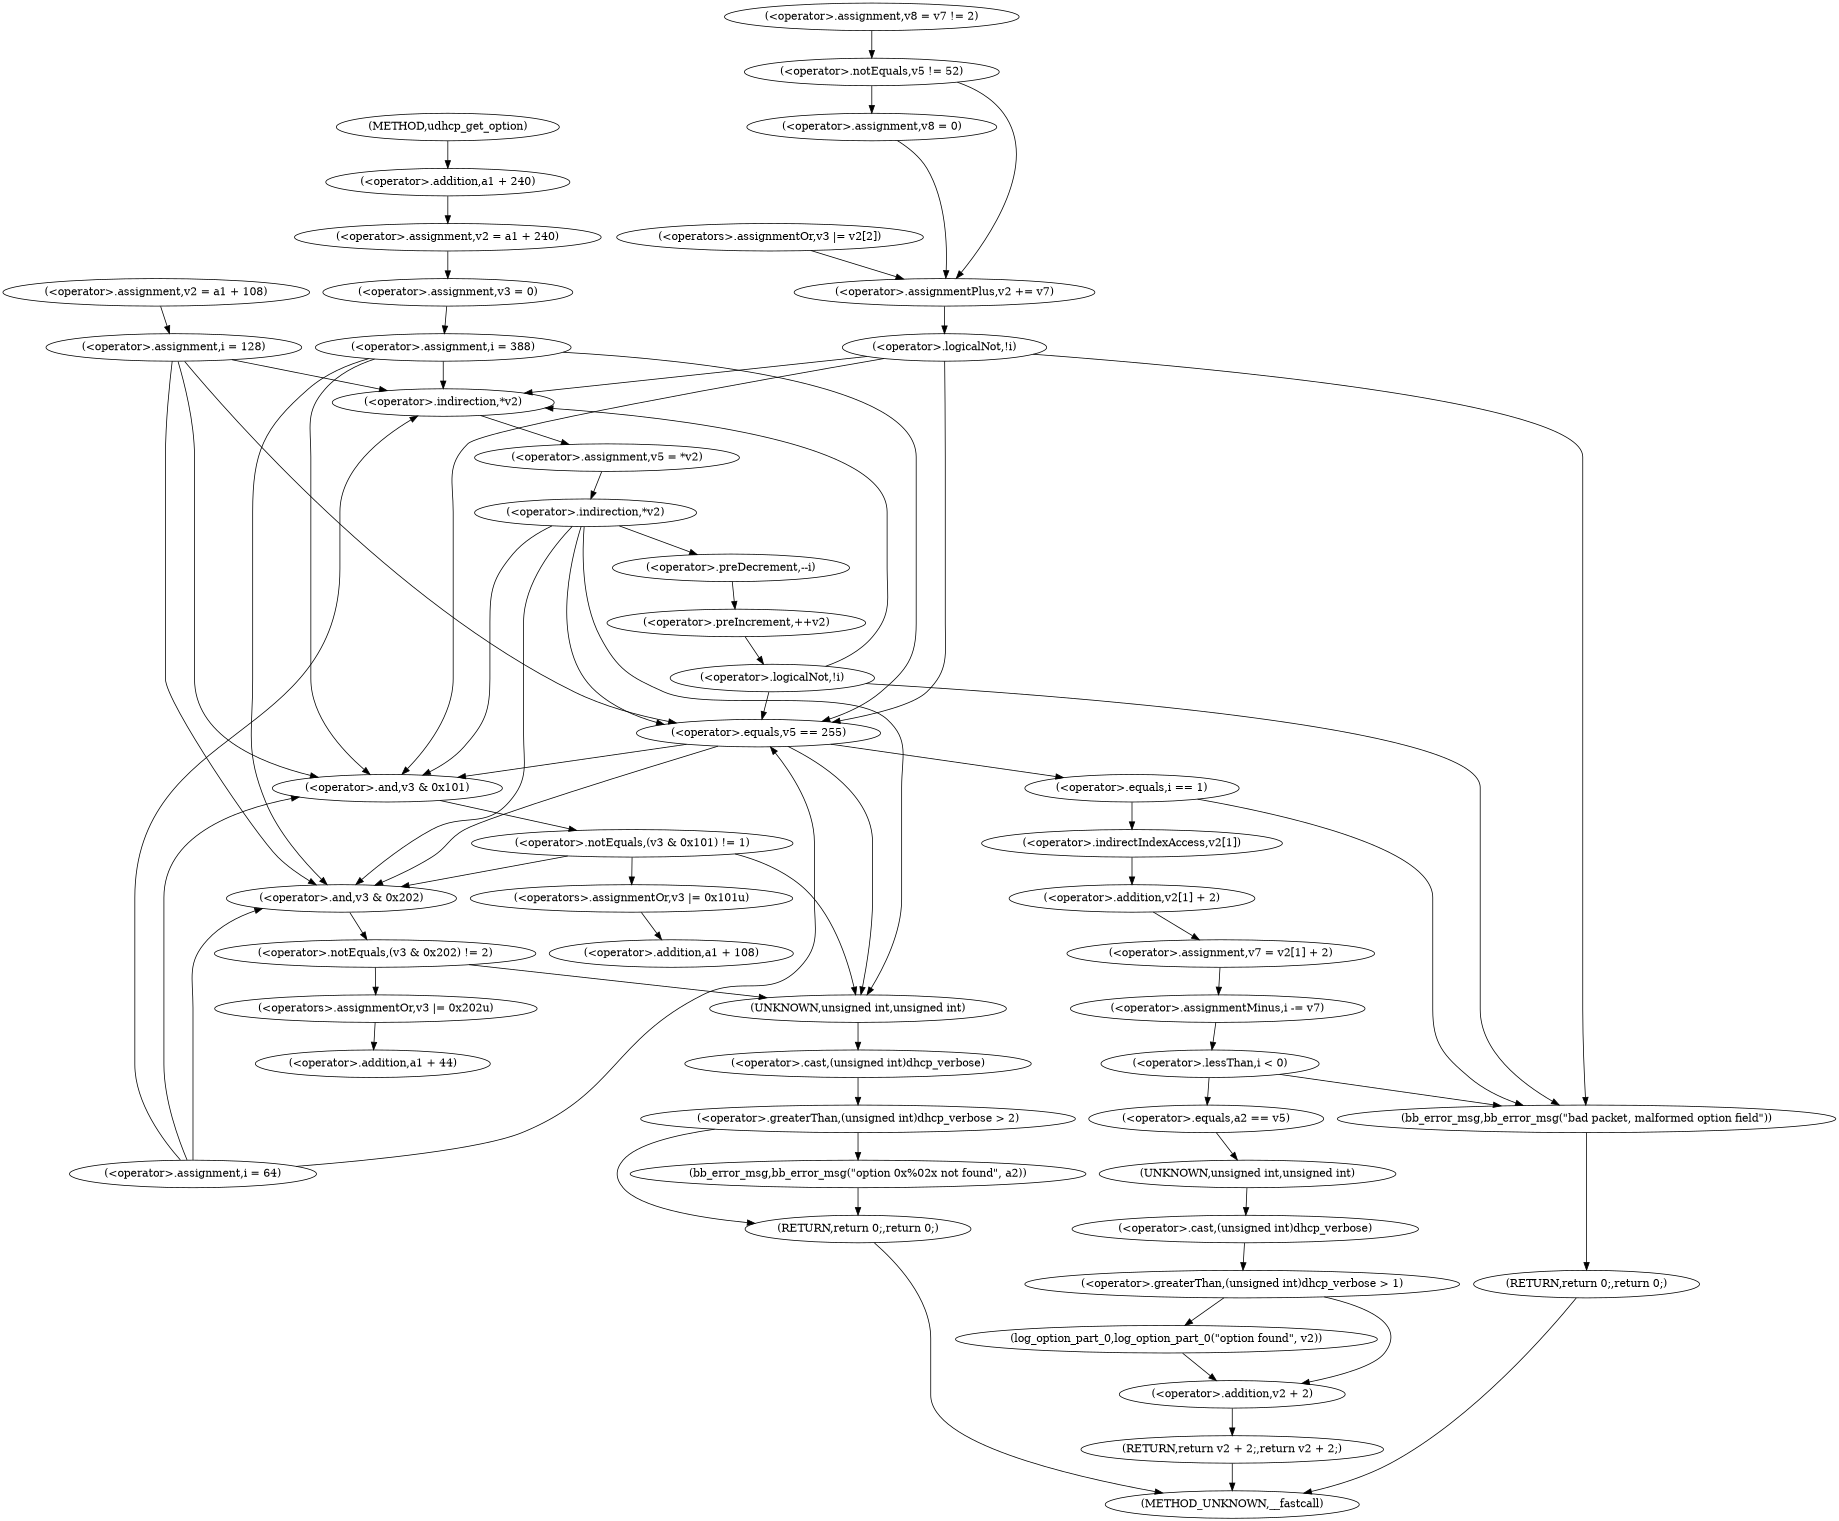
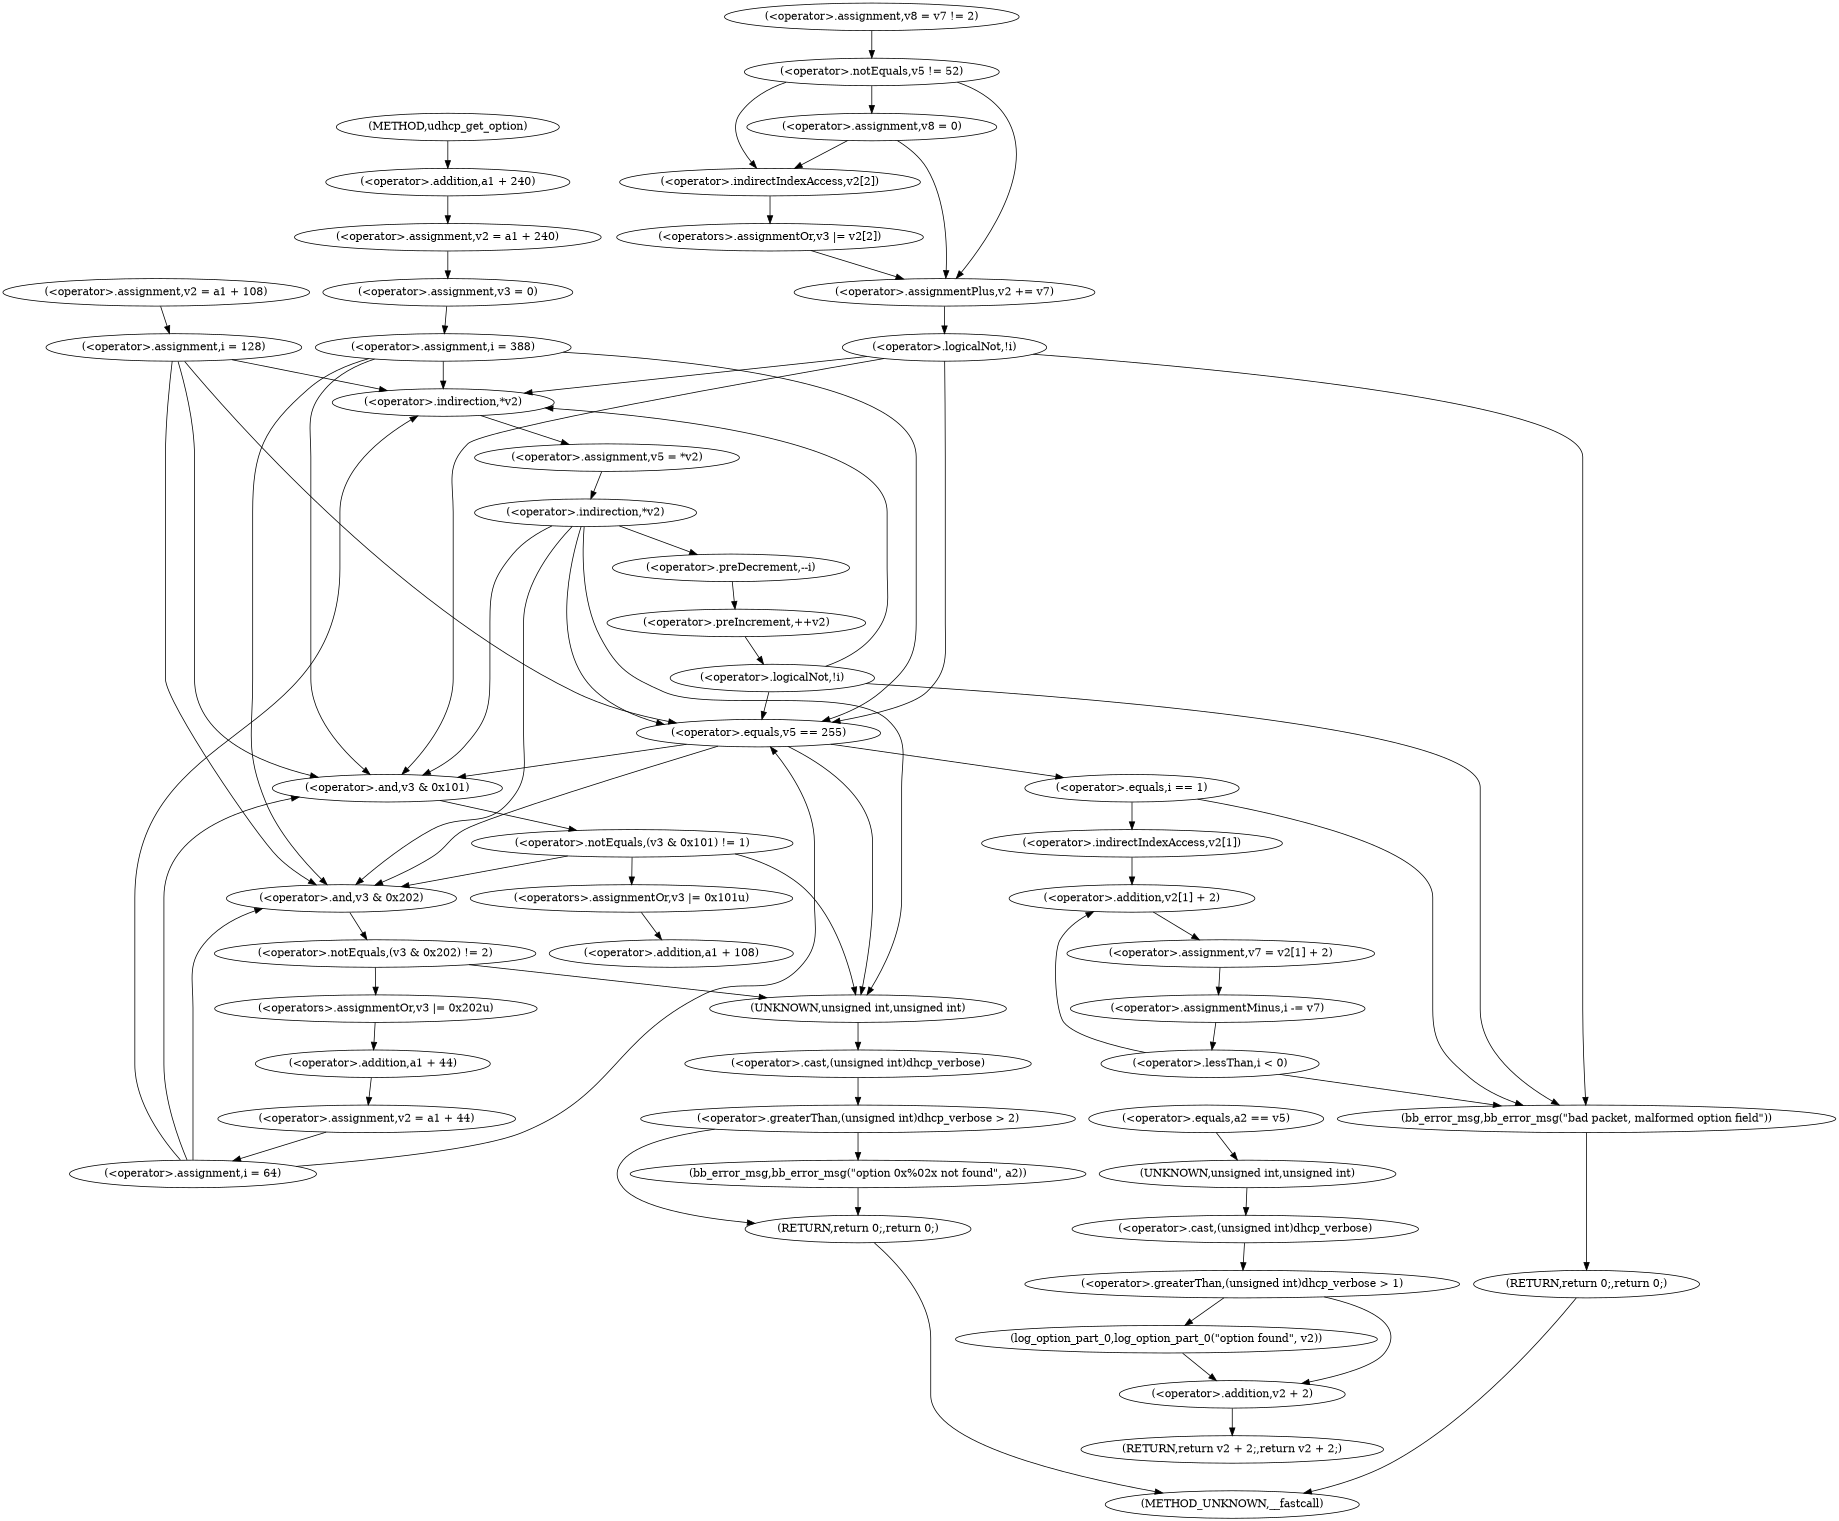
node "(<operator>.indirectIndexAccess,v2[2])": added
edge "(<operator>.lessThan,i < 0)" -> "(<operator>.equals,a2 == v5)": now "(<operator>.lessThan,i < 0)" -> "(<operator>.addition,v2[1] + 2)"
node "(<operator>.assignment,v2 = a1 + 44)": added
edge "(RETURN,return v2 + 2;,return v2 + 2;)" -> "(METHOD_UNKNOWN,__fastcall)": removed
